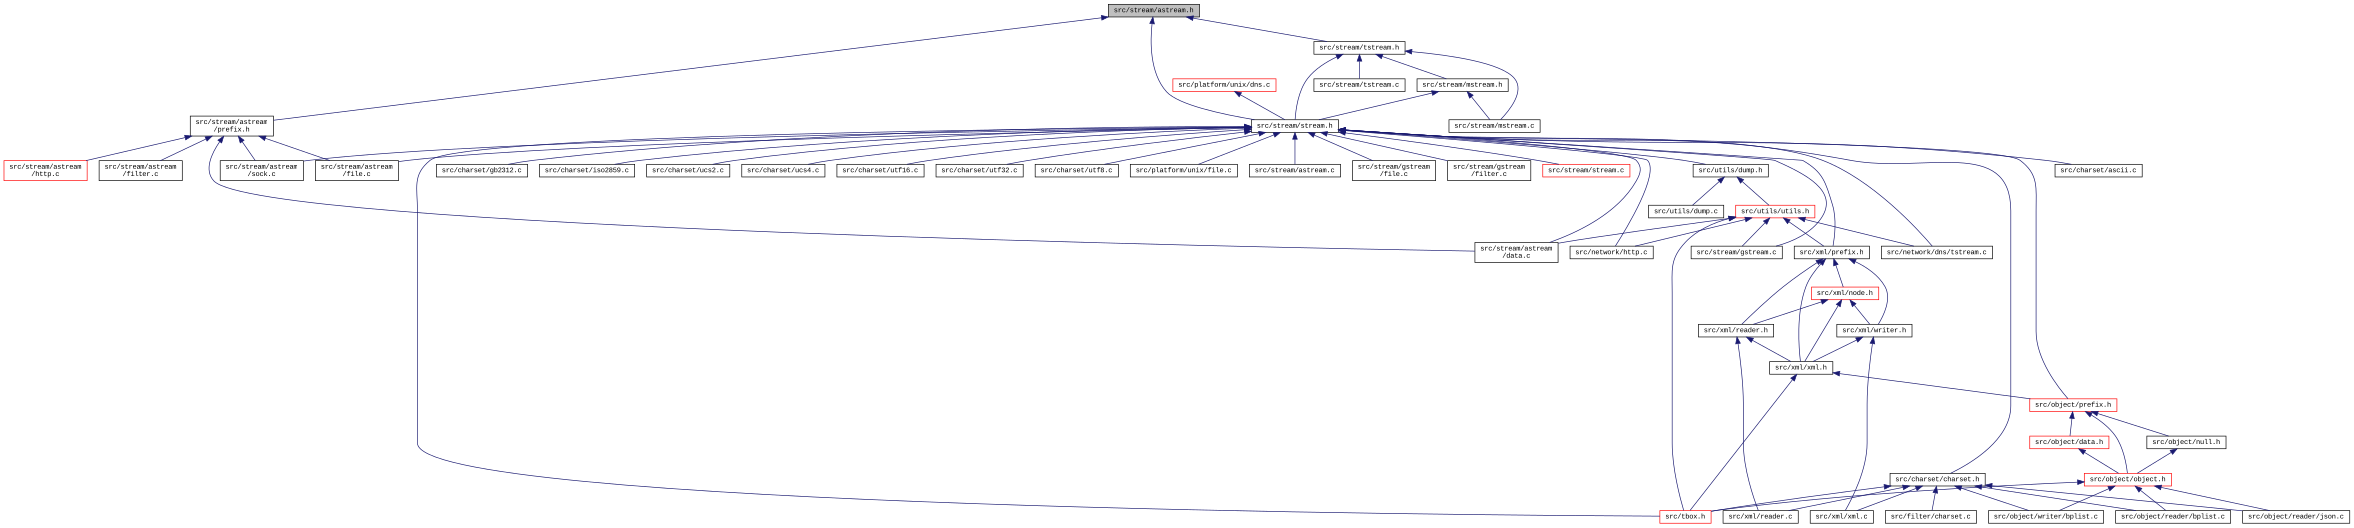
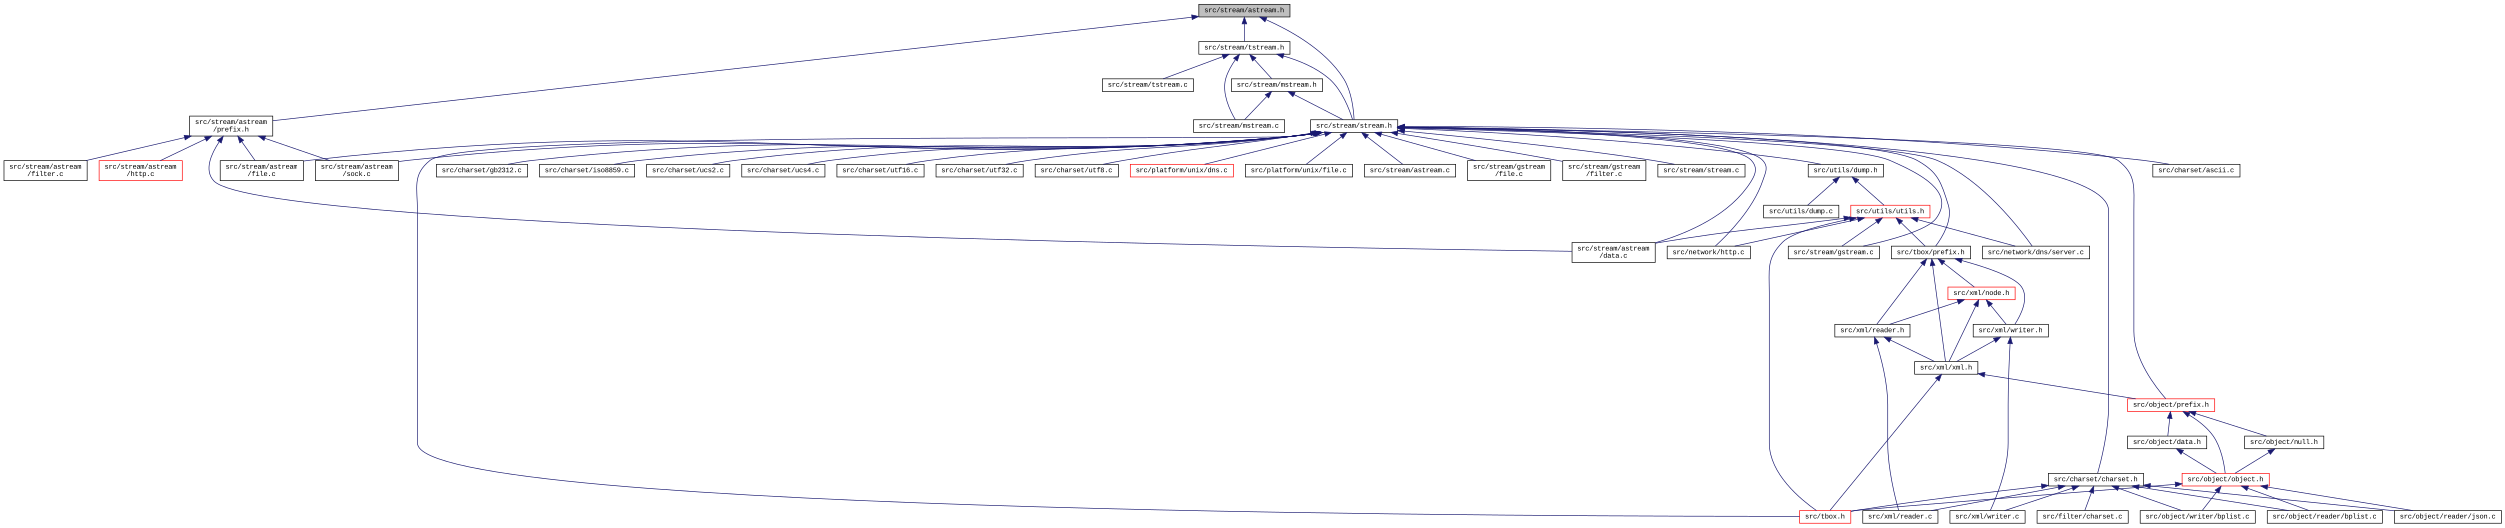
edge "src/stream/stream.h" -> "src/platform/unix/dns.c": reversed
node "src/charset/iso2859.c": label "src/charset/iso2859.c" -> "src/charset/iso8859.c"
node "src/stream/stream.c": color red -> black
node "src/xml/prefix.h": label "src/xml/prefix.h" -> "src/tbox/prefix.h"
node "src/network/dns/tstream.c": label "src/network/dns/tstream.c" -> "src/network/dns/server.c"
node "src/object/data.h": color red -> black
node "src/xml/xml.c": label "src/xml/xml.c" -> "src/xml/writer.c"
